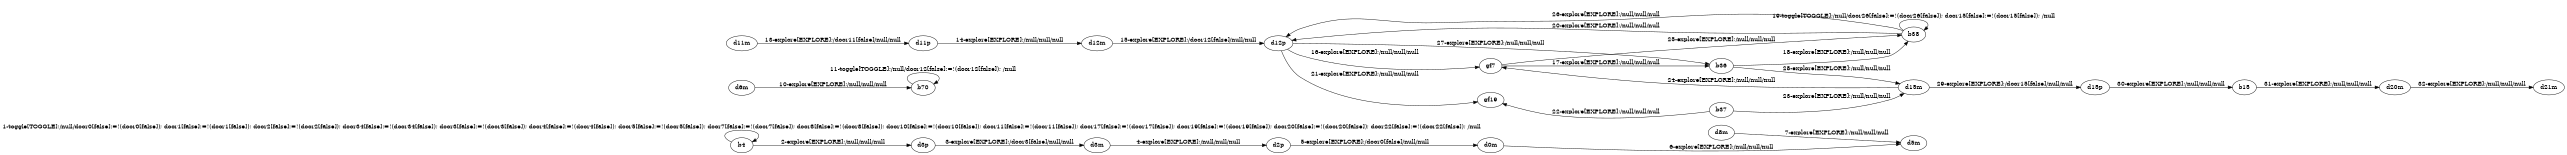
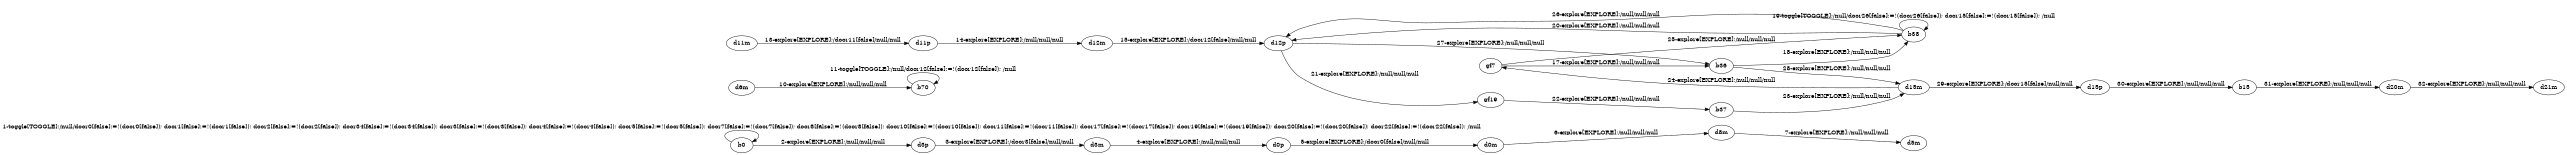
edge "d12p" -> "gf7": removed, label "16-explore[EXPLORE];/null/null/null"
edge "b37" -> "gf19": reversed
node "b4": label "b4" -> "b0"
node "d2p": label "d2p" -> "d0p"
edge "d0m" -> "d5m": now "d0m" -> "d8m"
